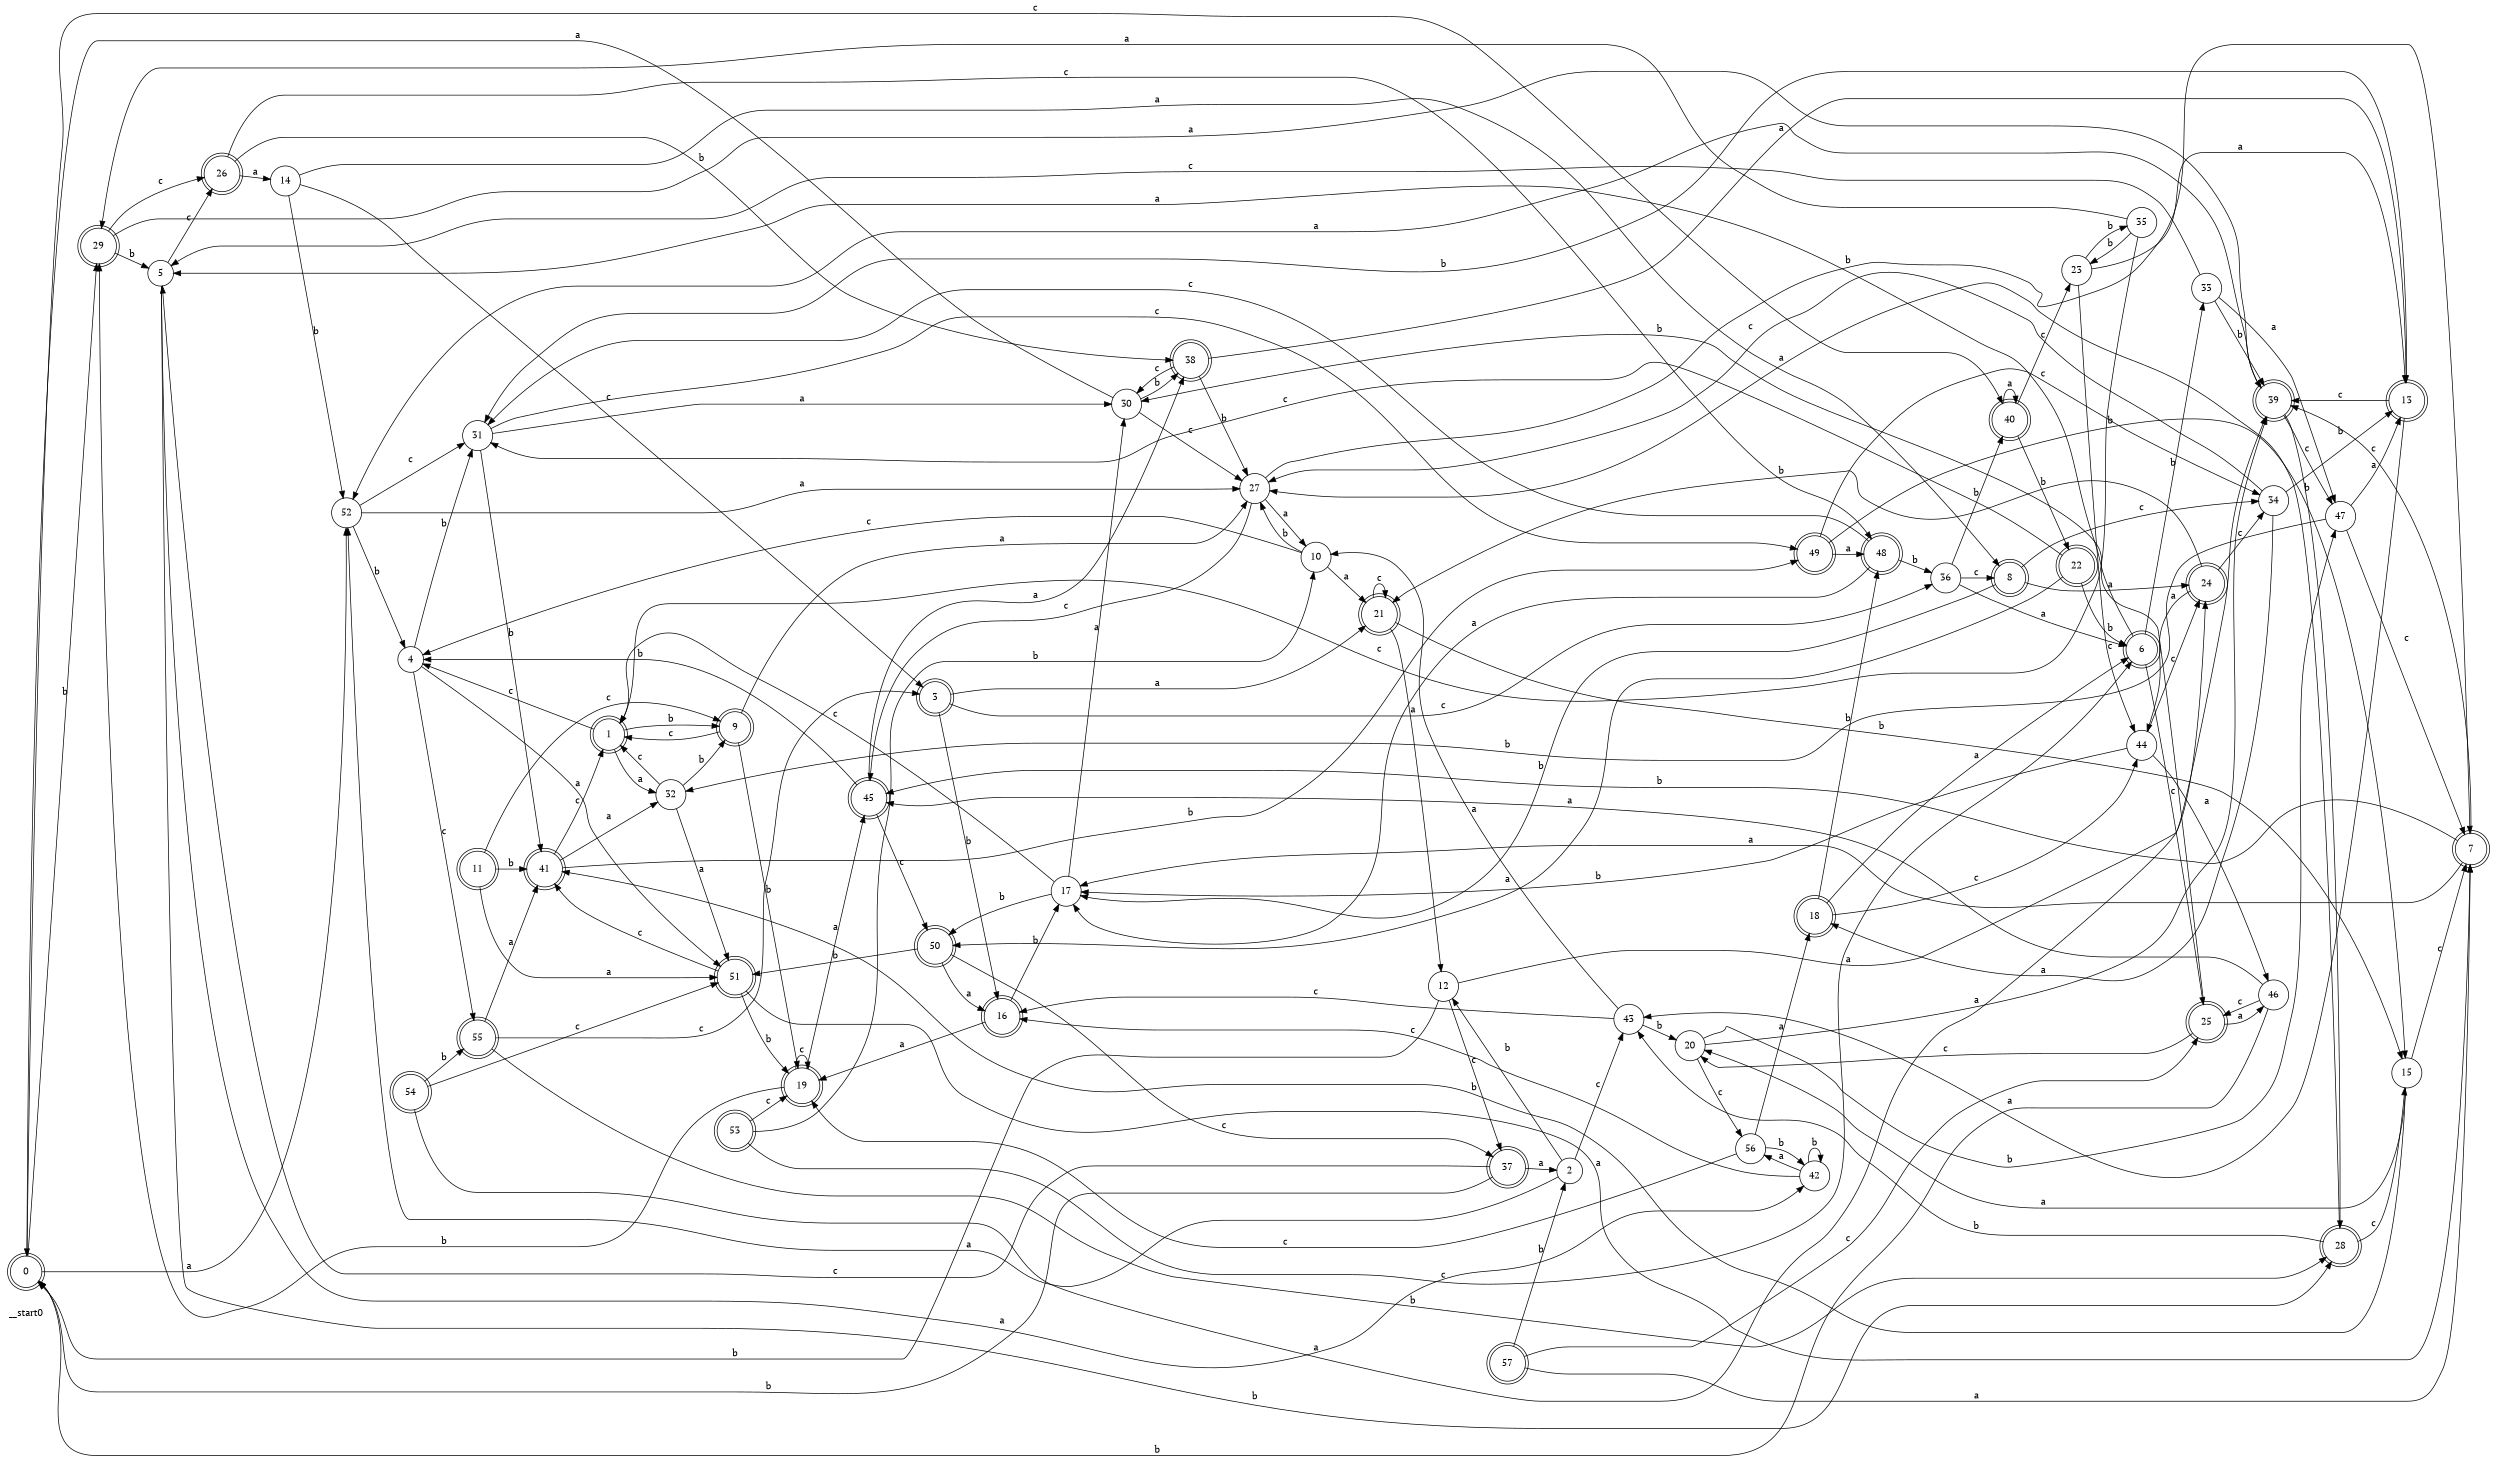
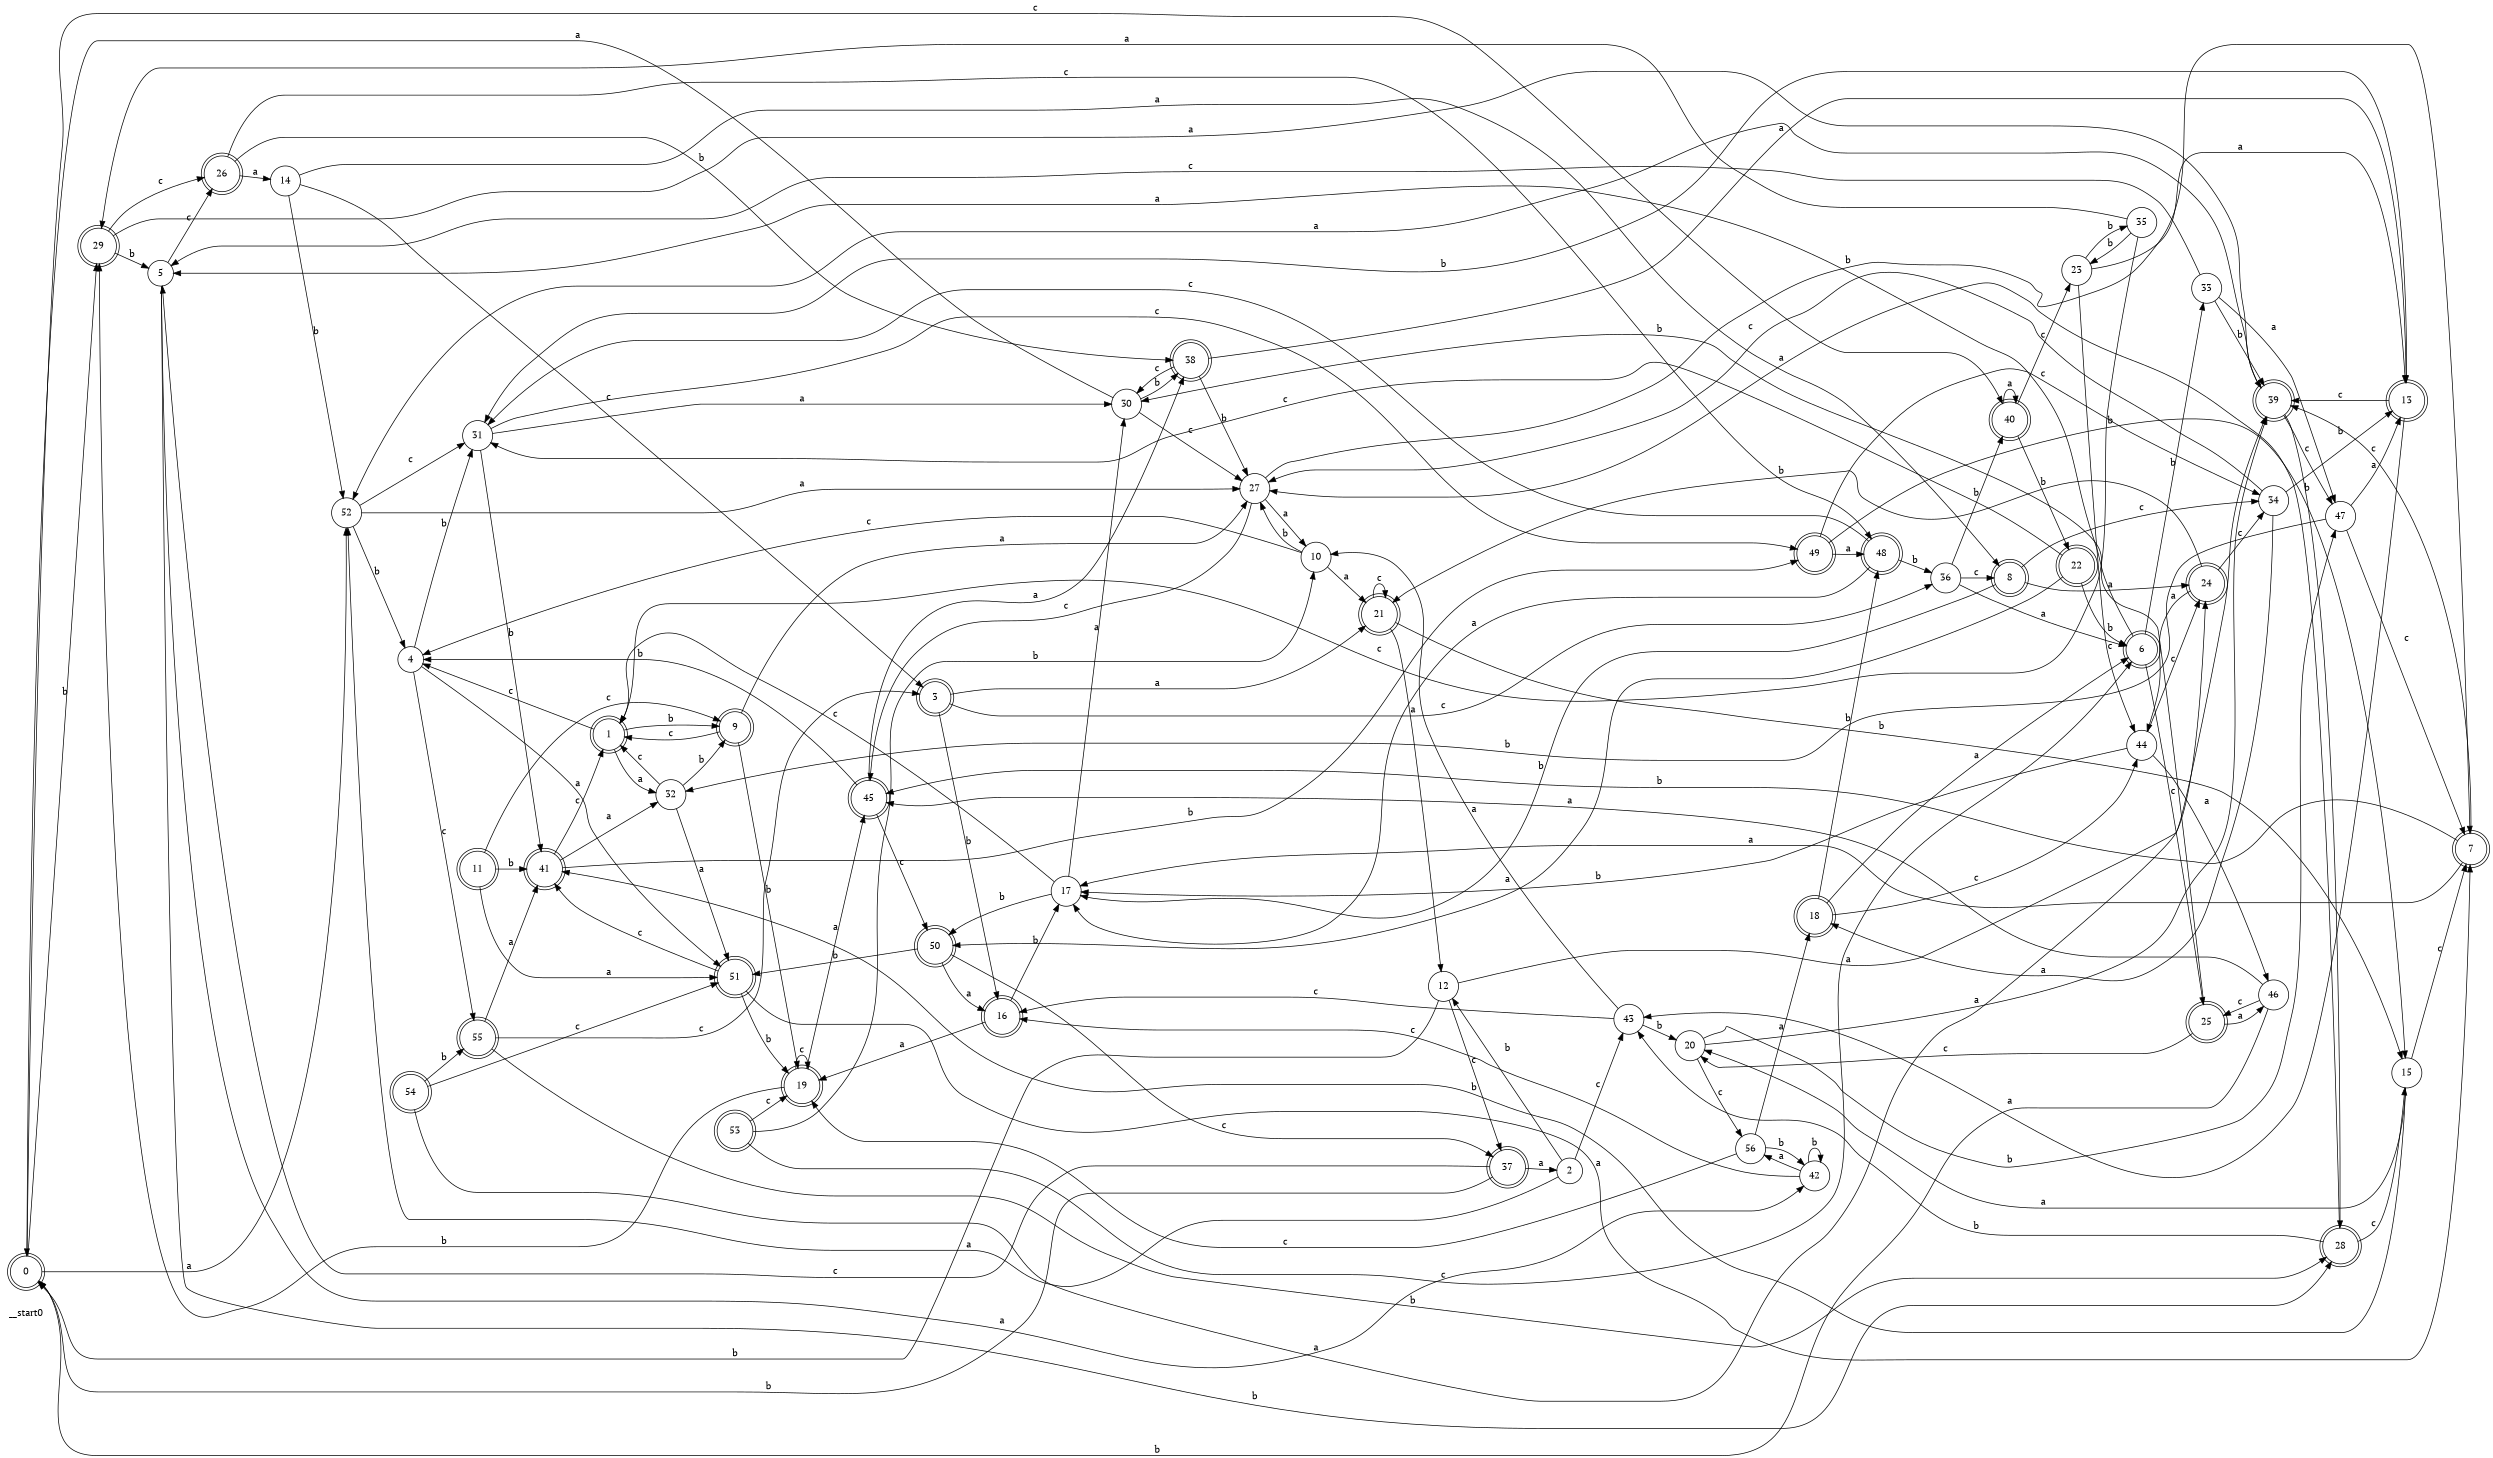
node "57": removed
